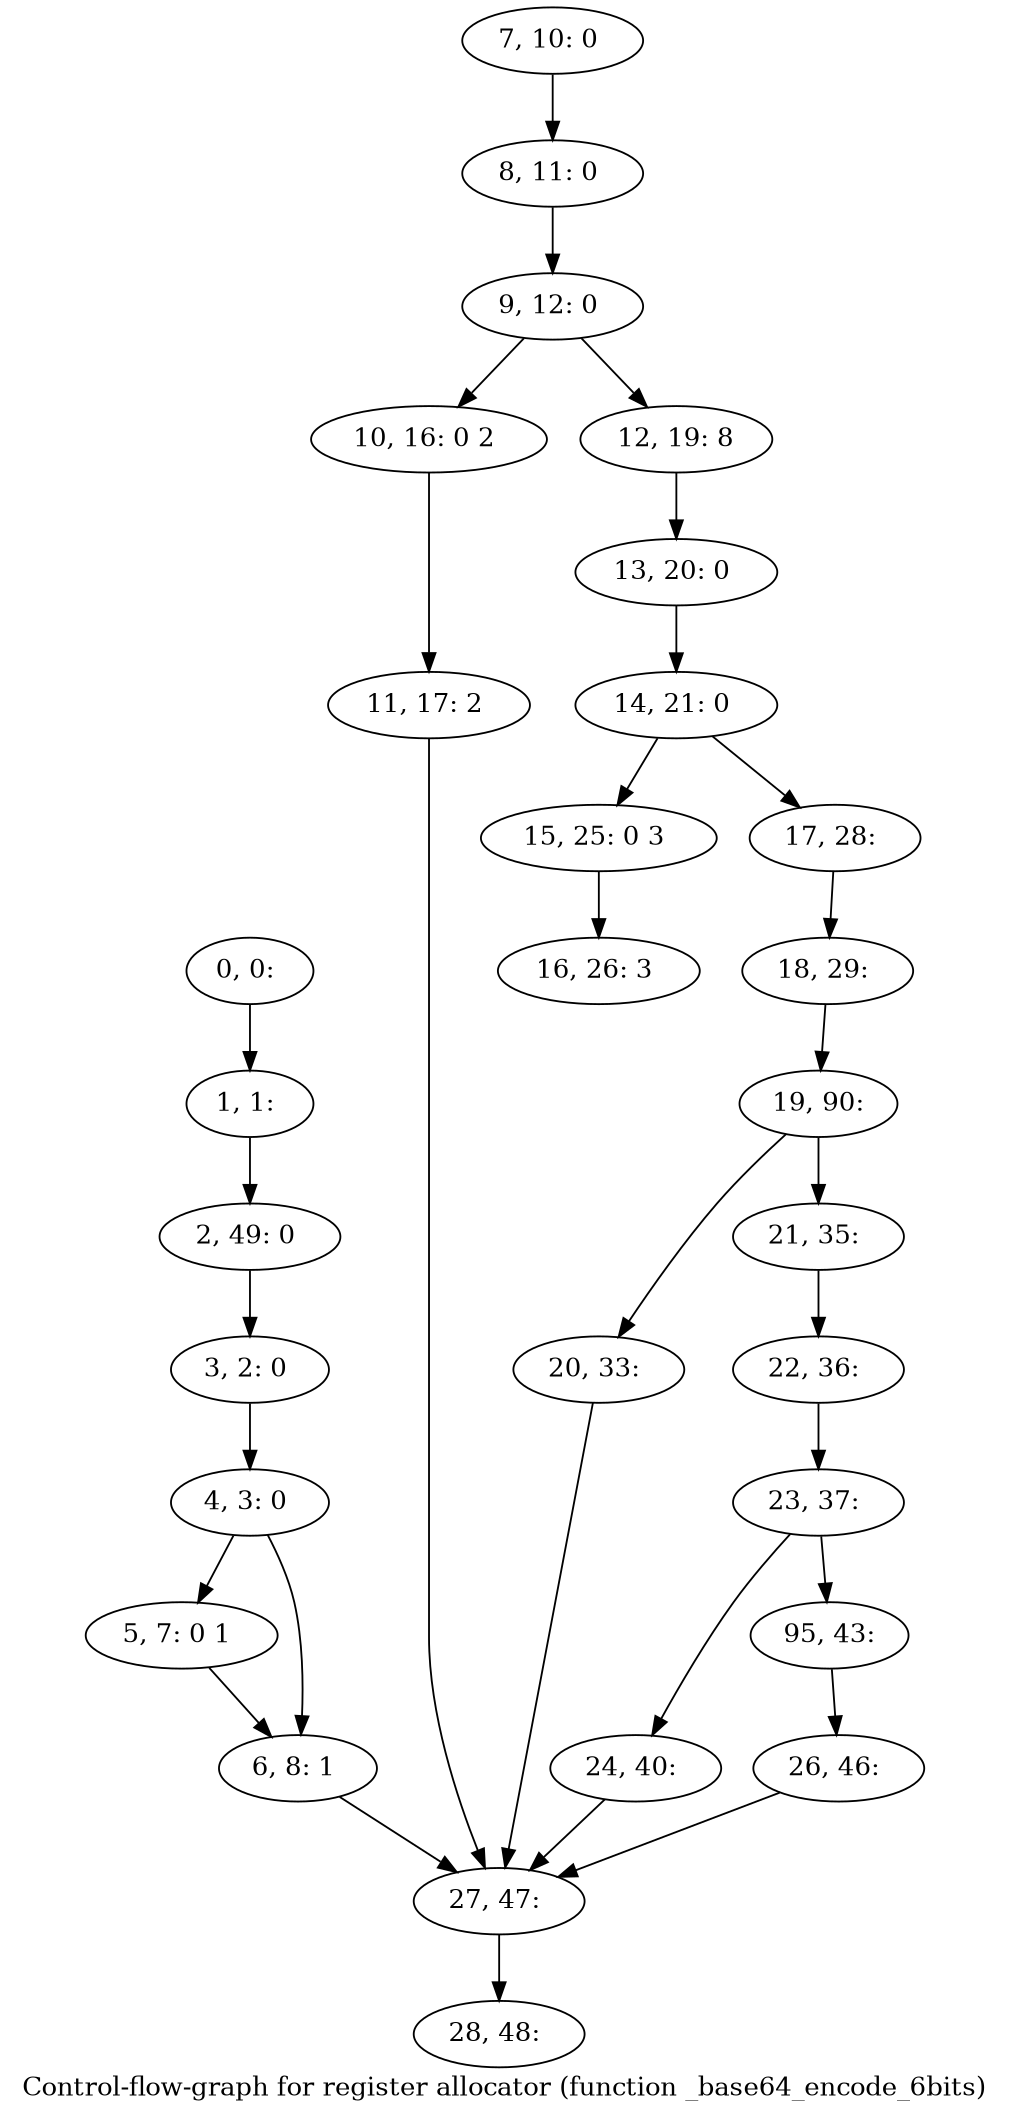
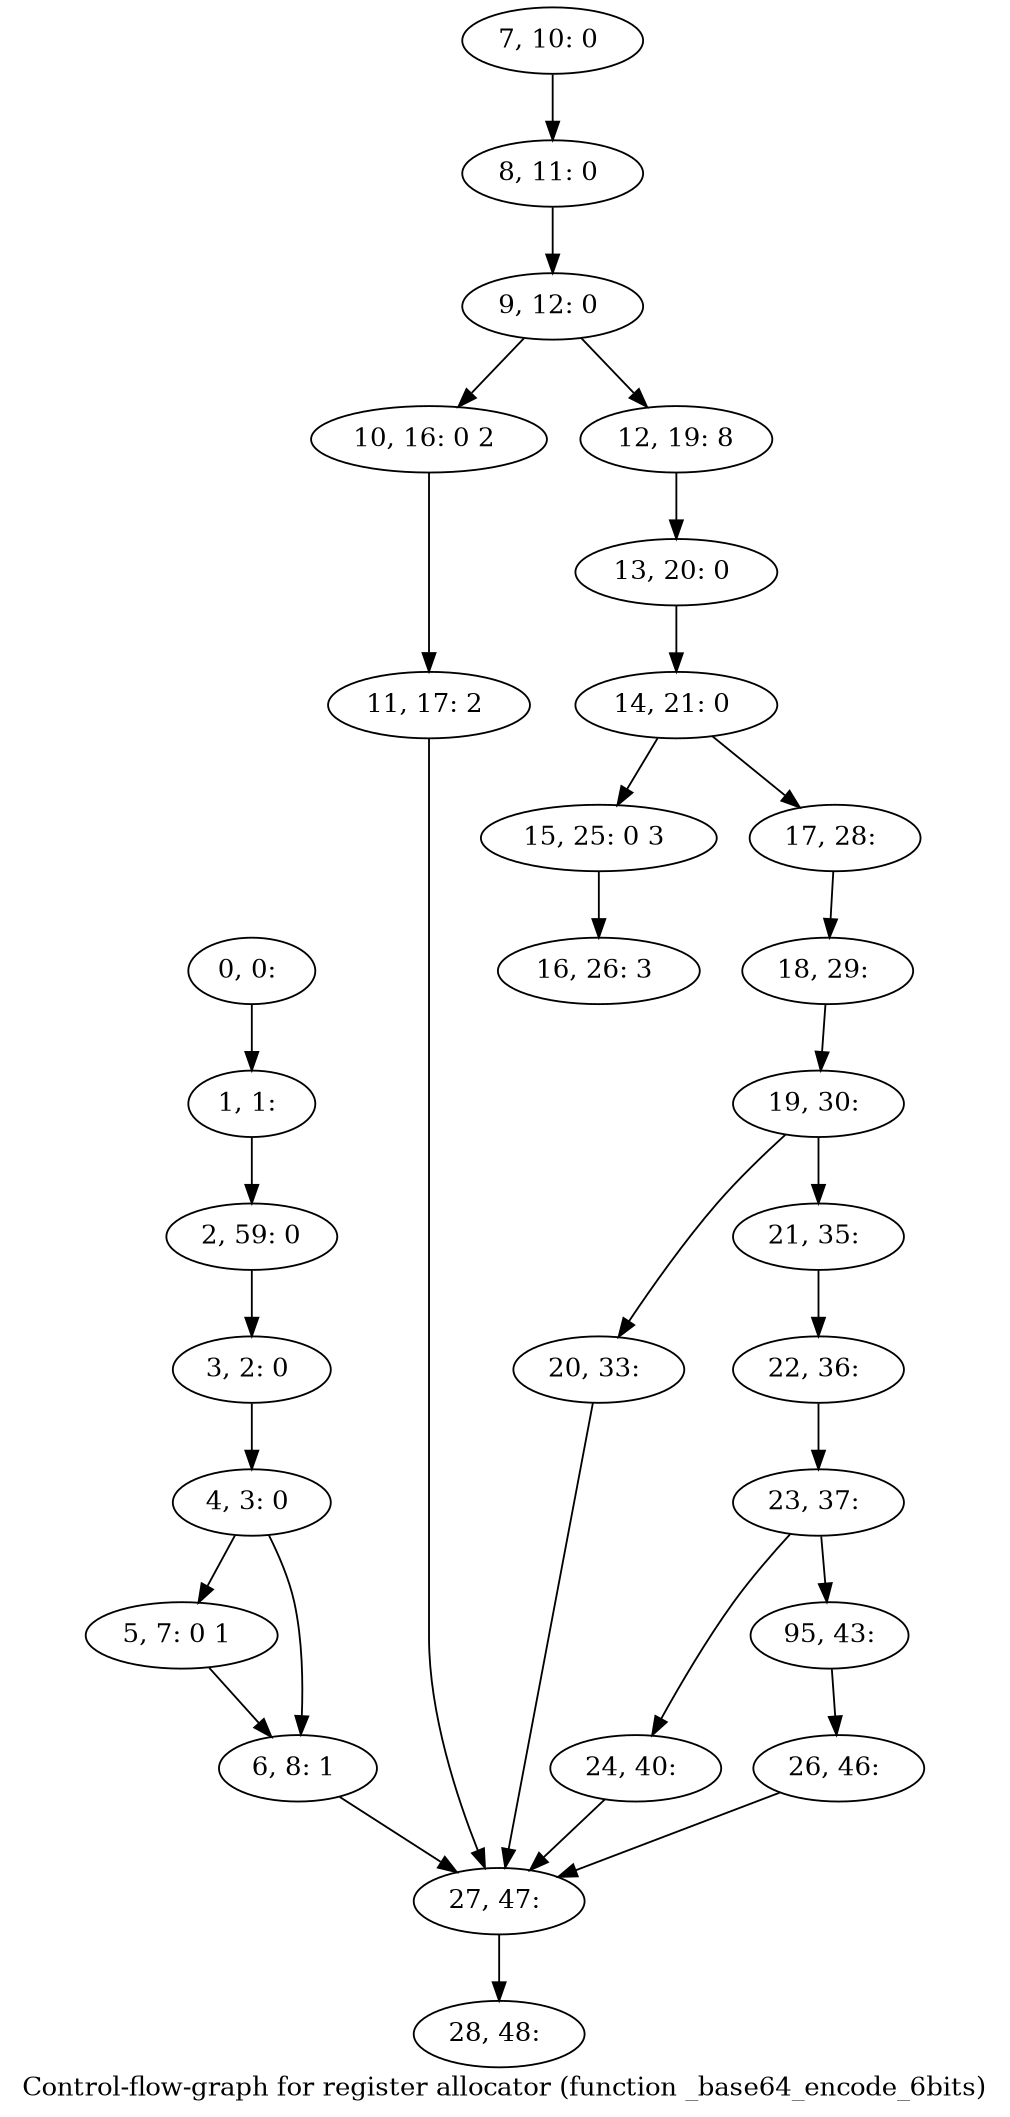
node "19, 90:": label "19, 90:" -> "19, 30:"
node "2, 49: 0": label "2, 49: 0" -> "2, 59: 0"
